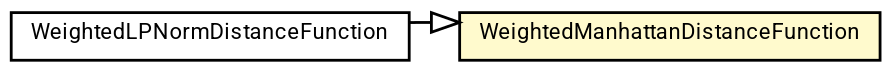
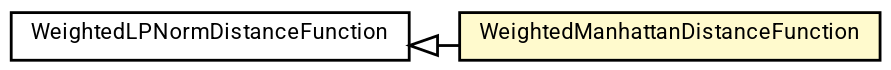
edge "WeightedLPNormDistanceFunction" -> "WeightedManhattanDistanceFunction": reversed
